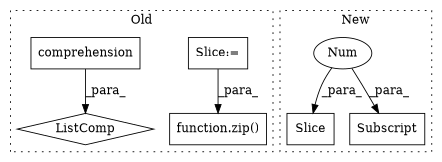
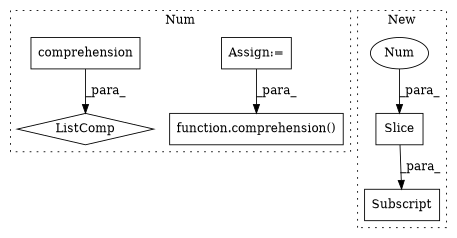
cluster "Old": label "Old" -> "Num"
node "Slice:=": label "Slice:=" -> "Assign:="
edge "Num" -> "Subscript": now "Slice" -> "Subscript"
node "function.zip()": label "function.zip()" -> "function.comprehension()"
